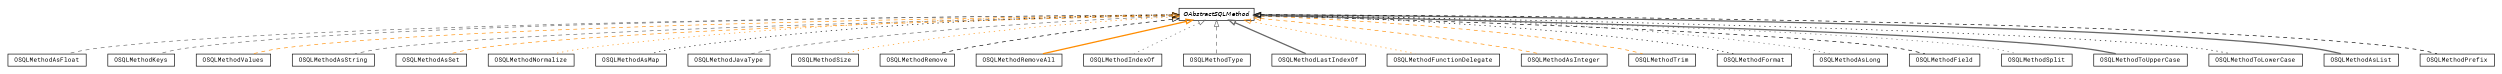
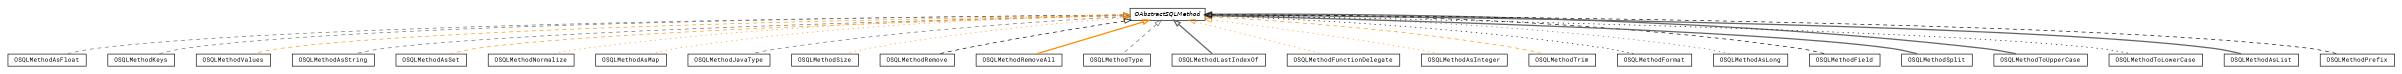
edge "OSQLMethodSplit" -> "OAbstractSQLMethod": style dotted -> bold
edge "OSQLMethodAsMap" -> "OAbstractSQLMethod": color black -> darkorange
edge "OSQLMethodAsInteger" -> "OAbstractSQLMethod": style dashed -> dotted
node "OSQLMethodIndexOf": removed
